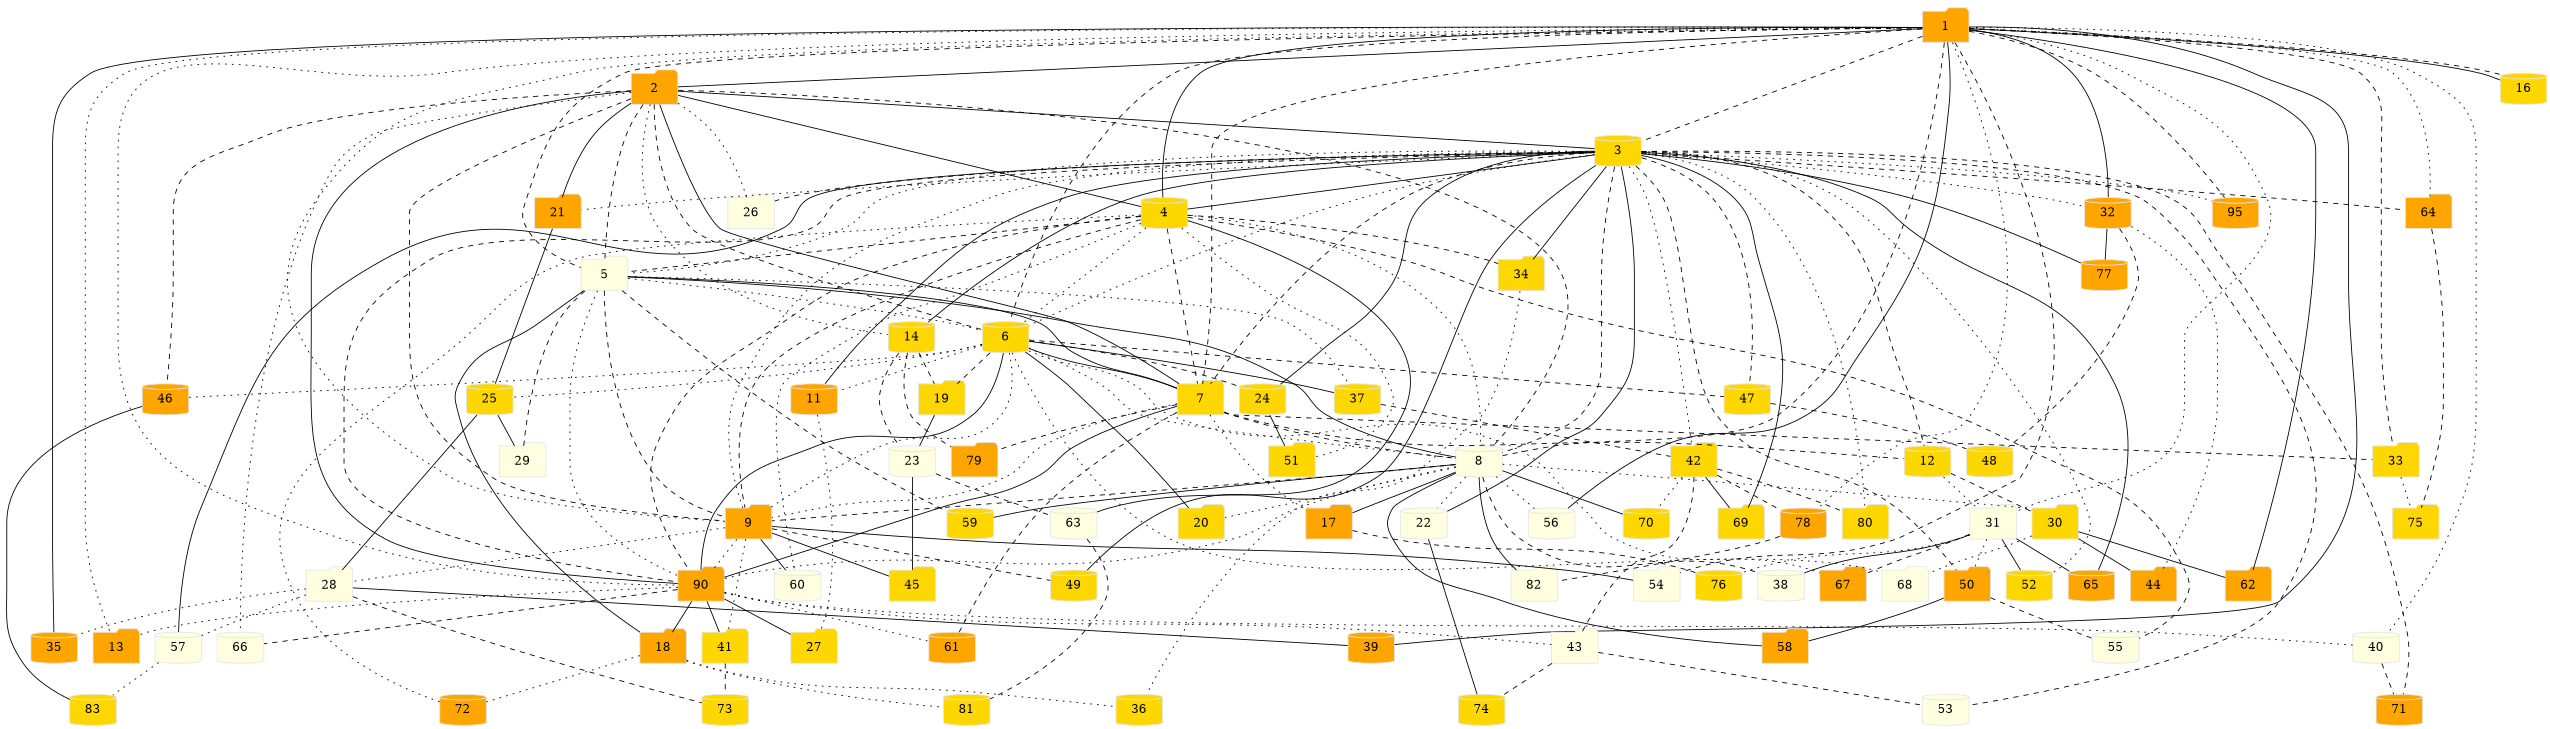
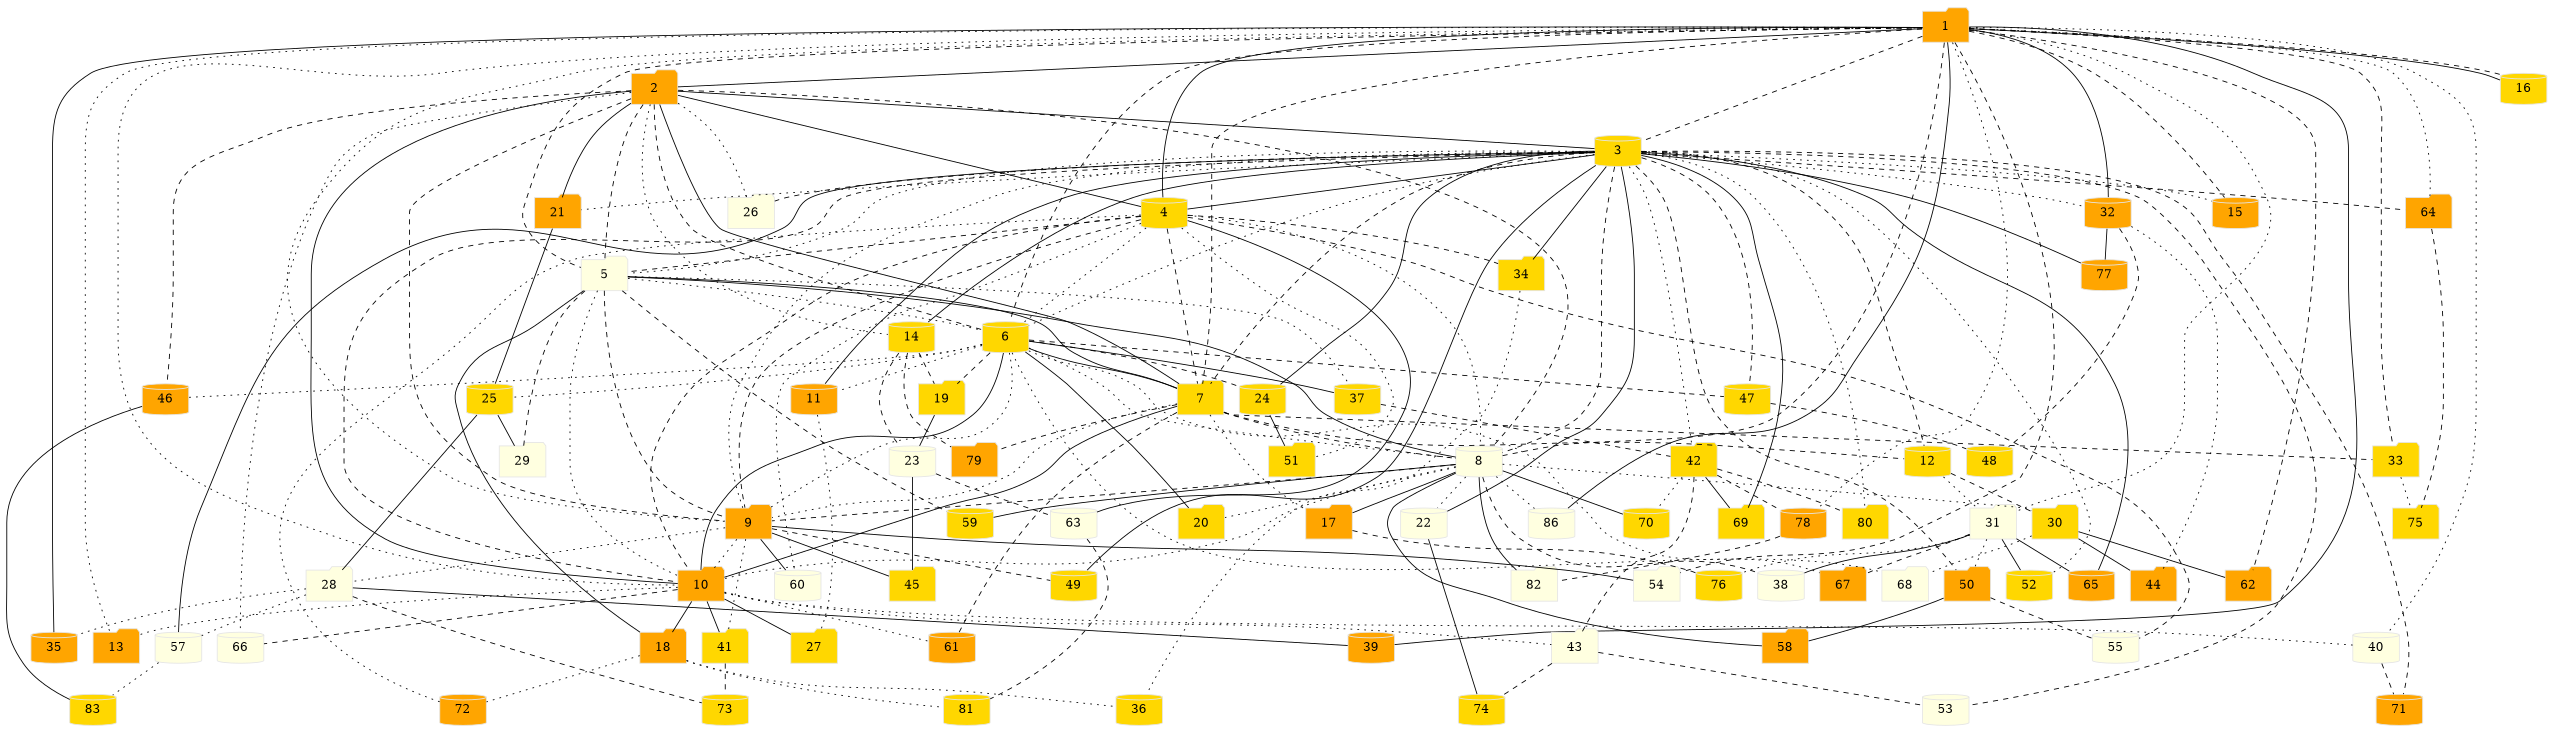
edge "1" -- "62": style solid -> dashed
node "95": label "95" -> "15"
node "56": label "56" -> "86"
node "90": label "90" -> "10"
